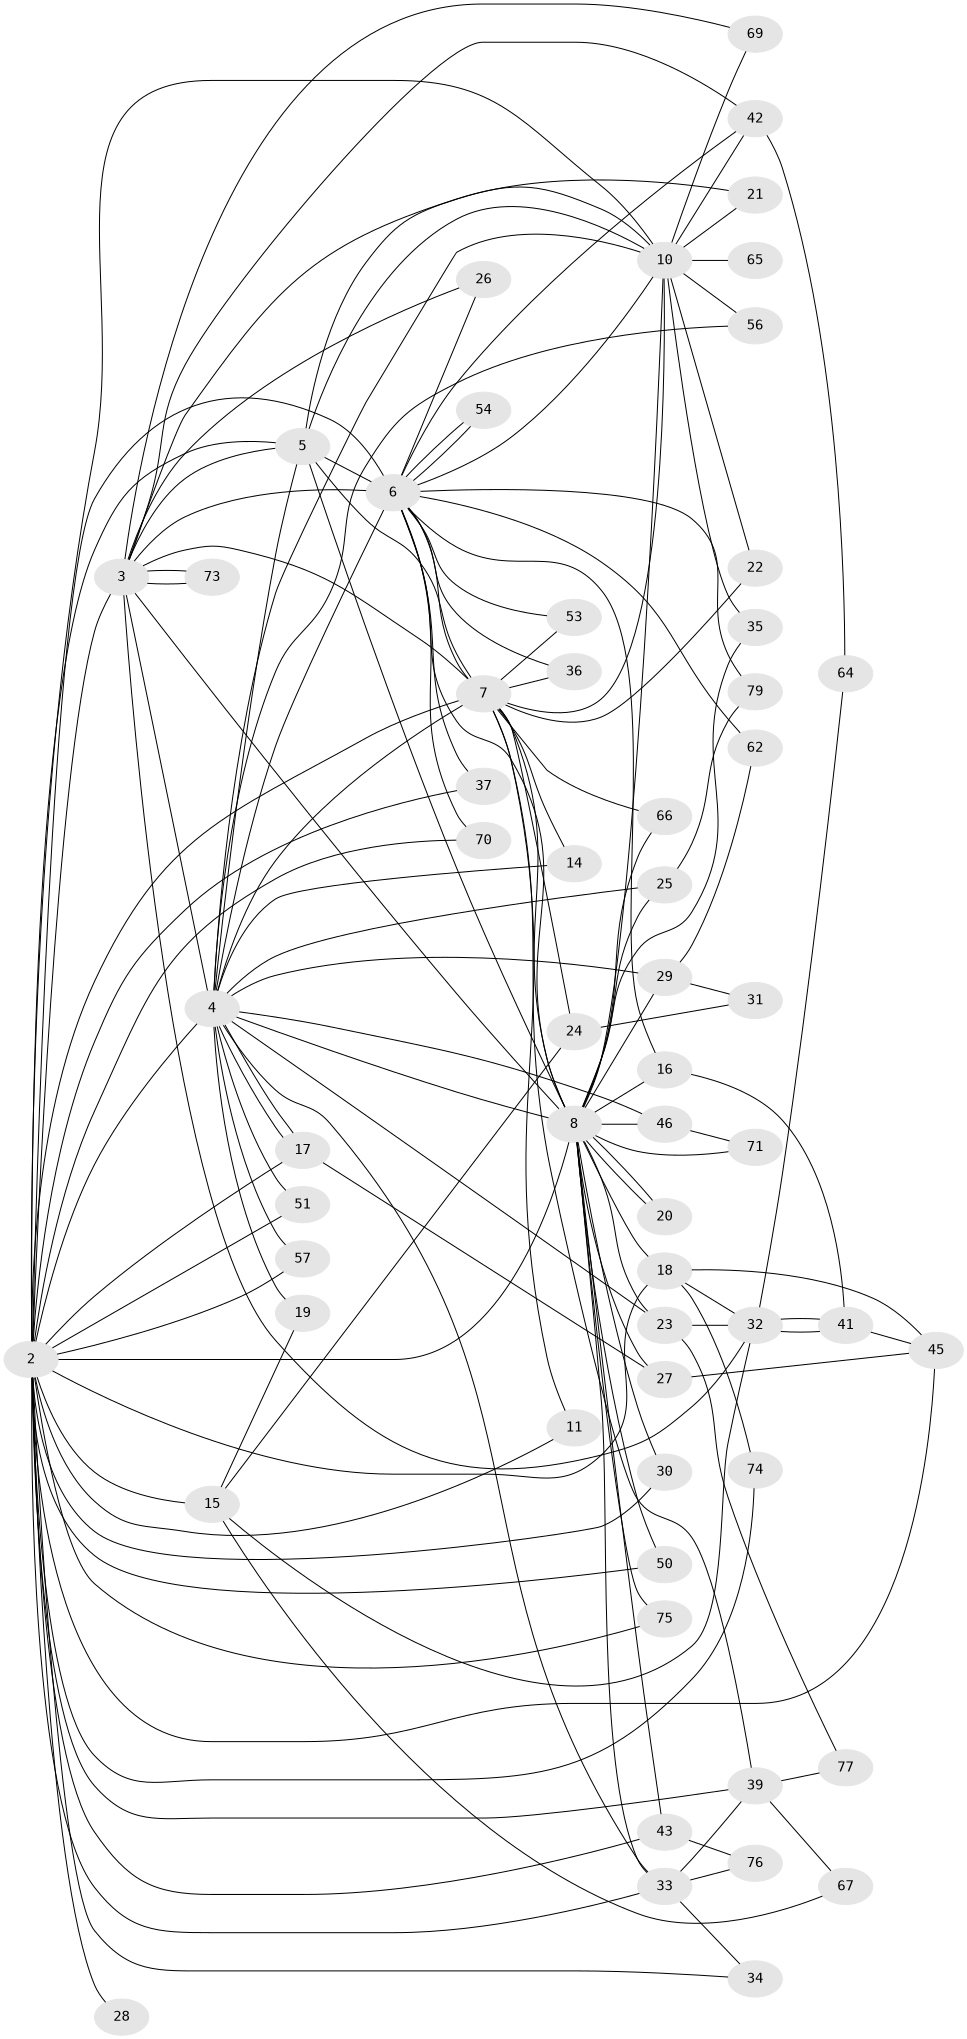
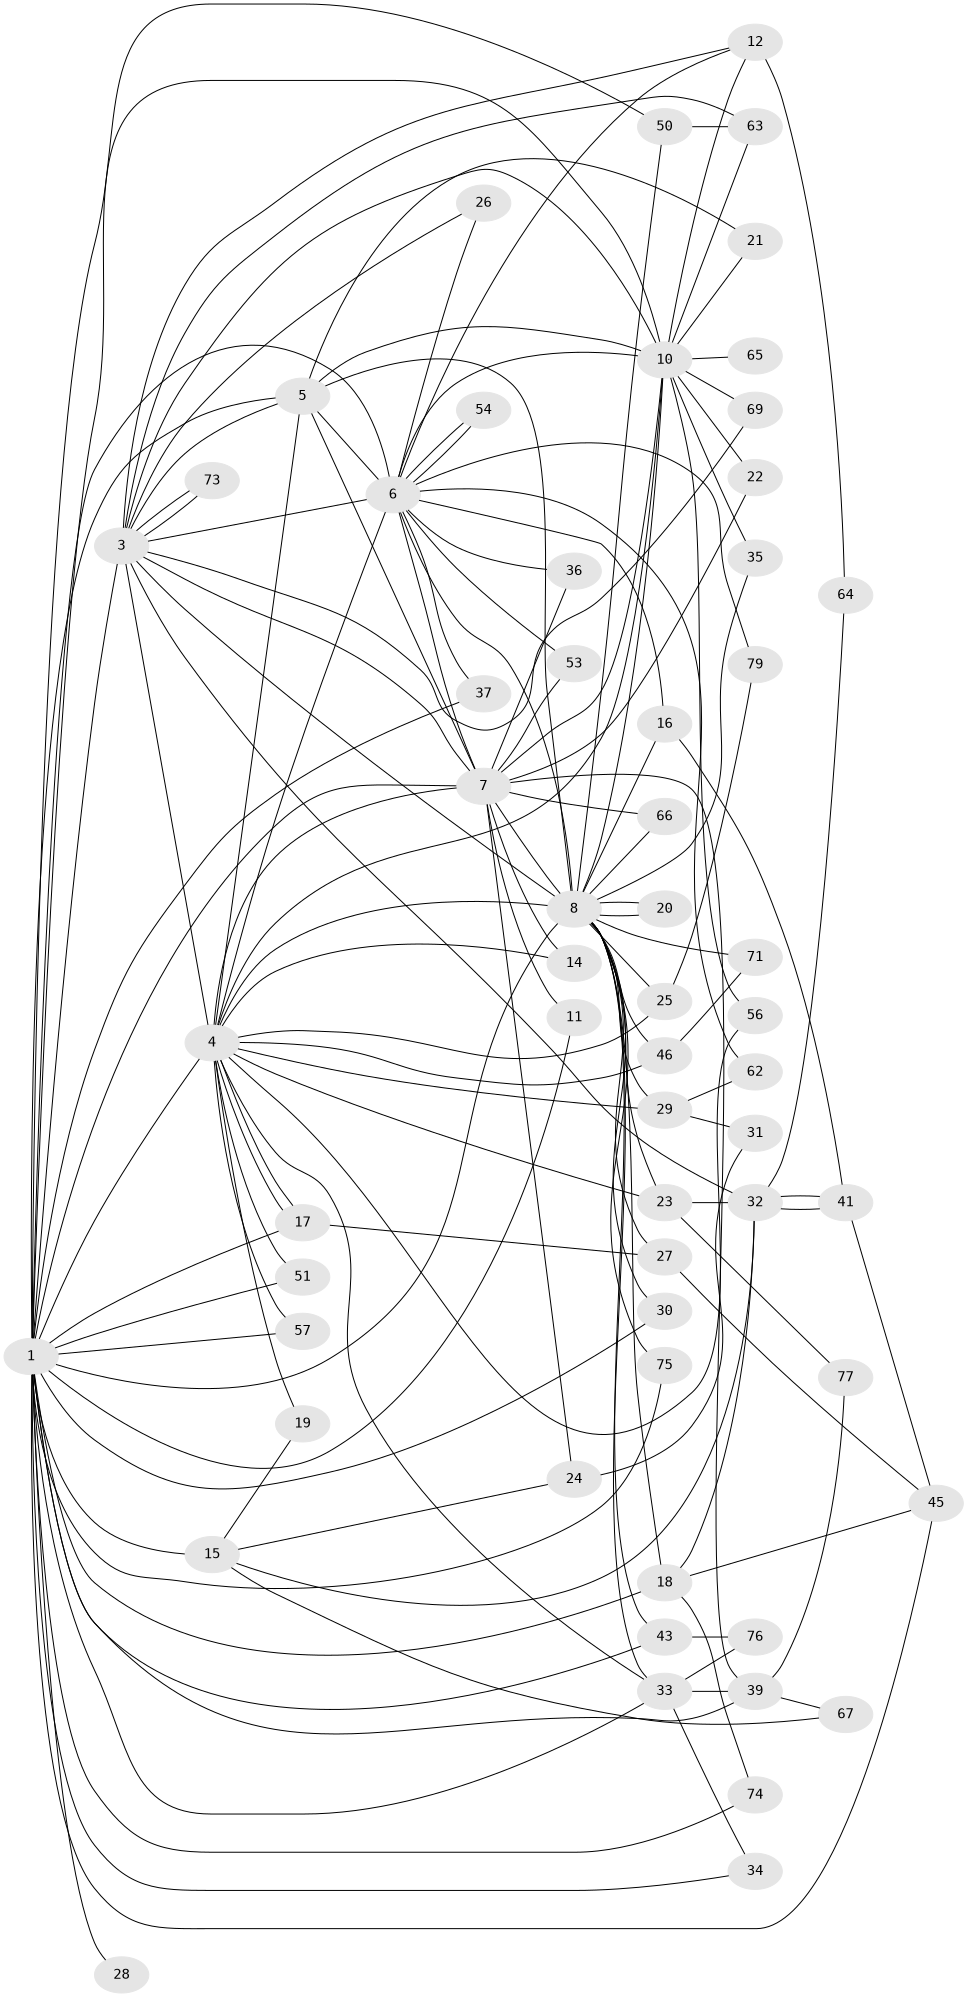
node "42": label "42" -> "12"
node "63": added
node "70": removed
node "2": label "2" -> "1"
